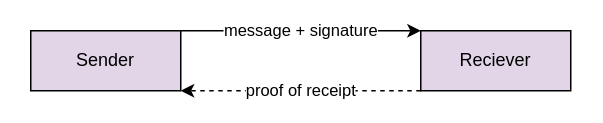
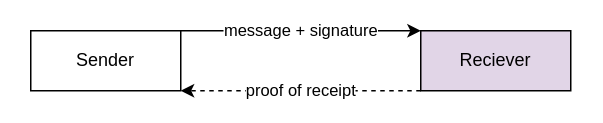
node "Sender": fillcolor #e1d5e7 -> #ffffff
